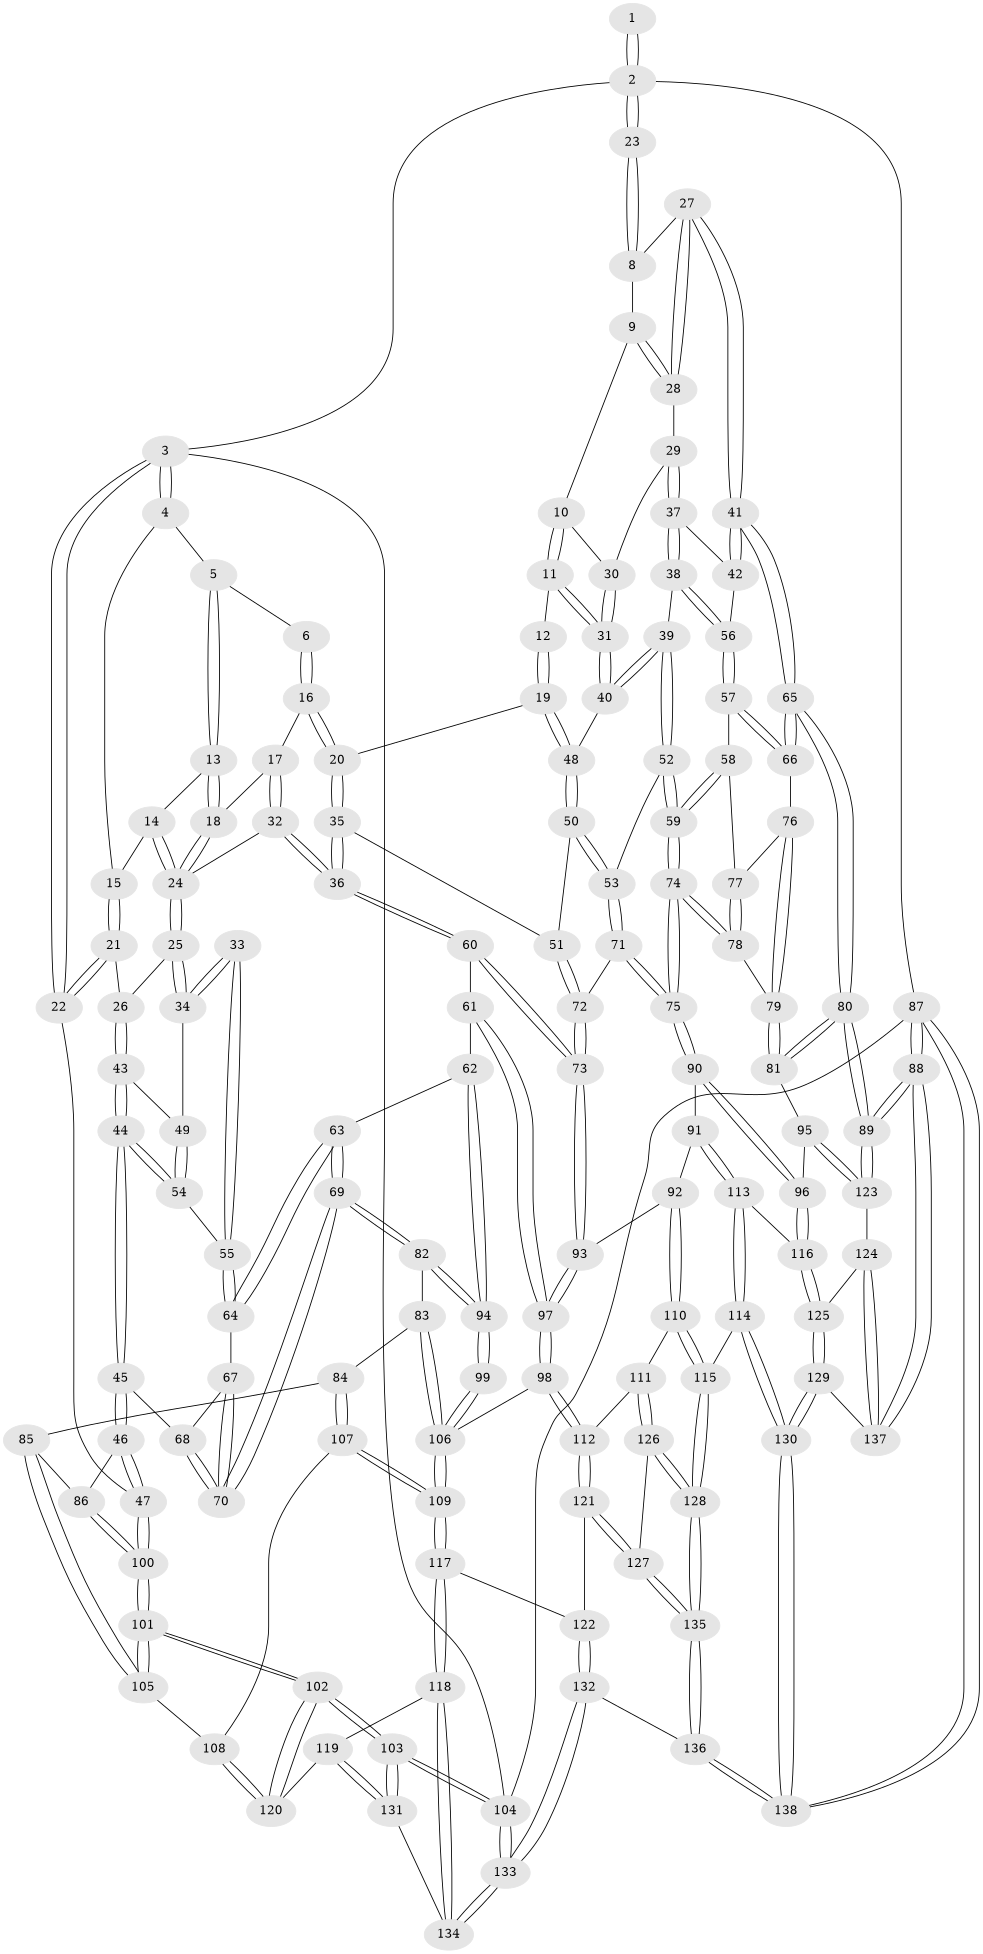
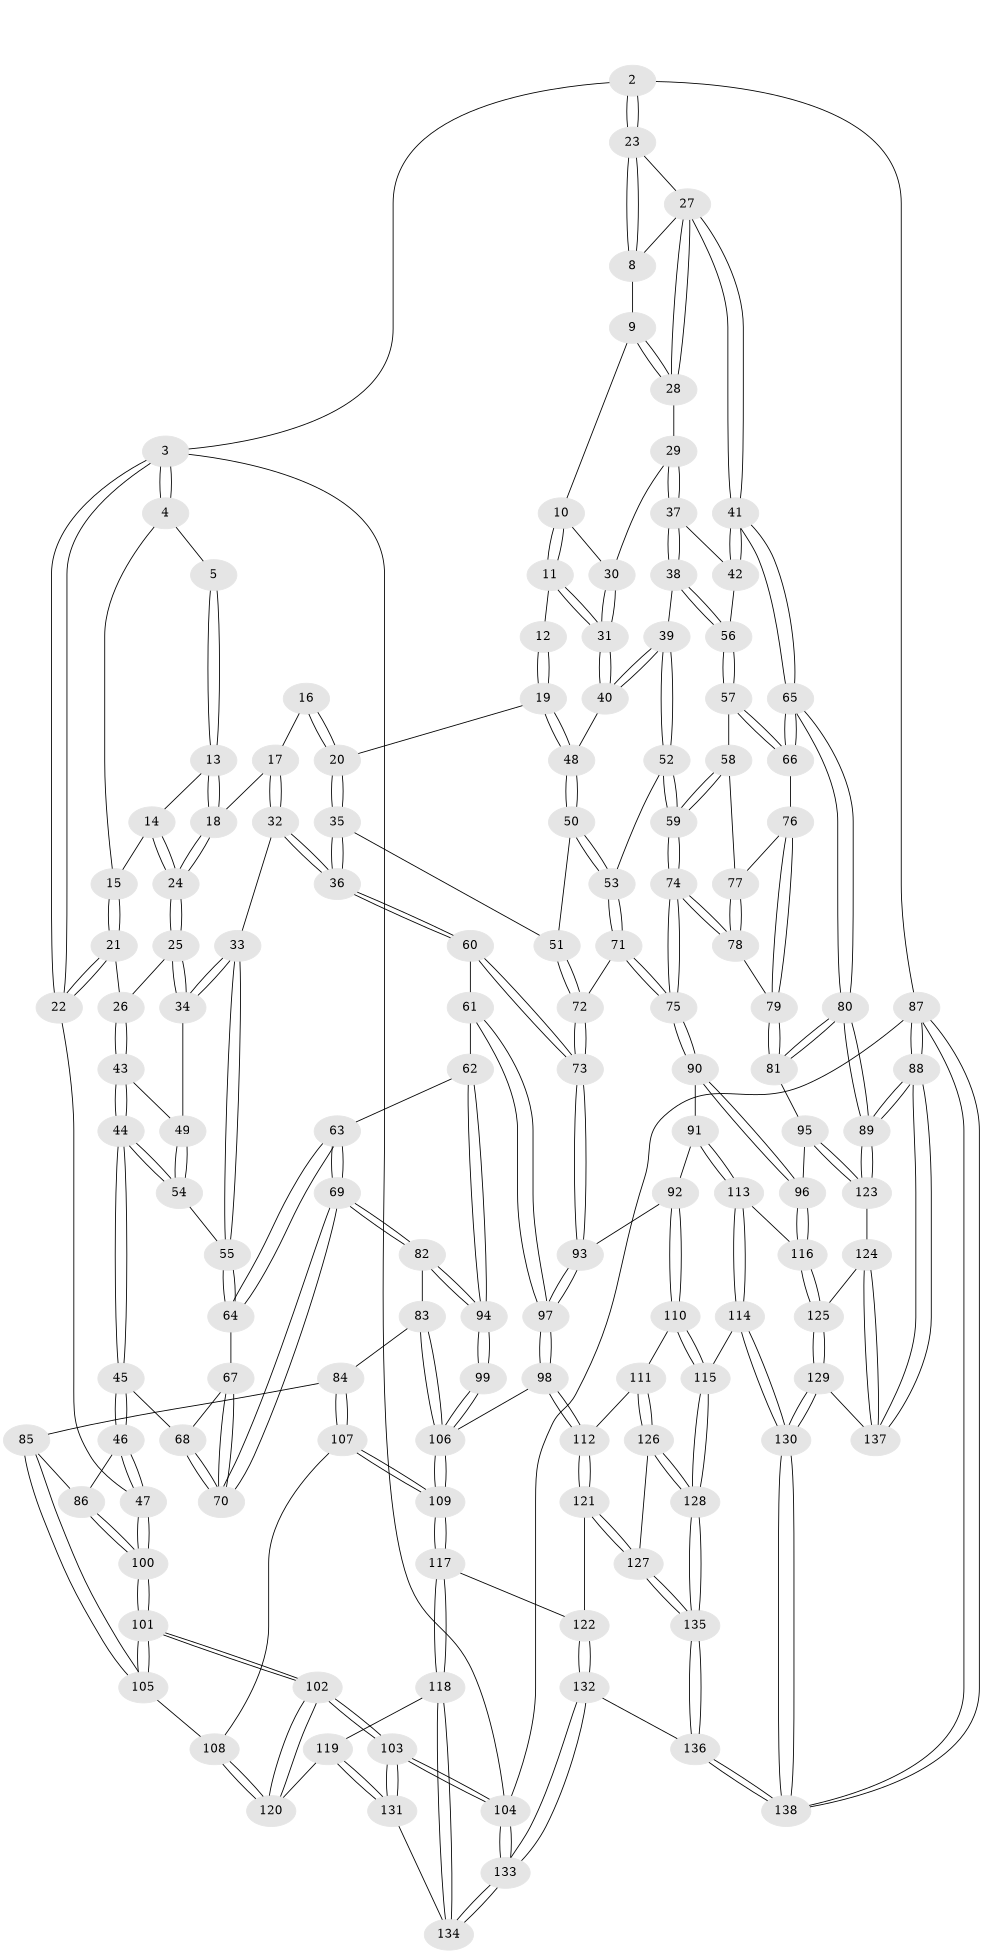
node "1": removed
edge "23" -- "27": added
node "6": removed
edge "32" -- "24": now "32" -- "33"
